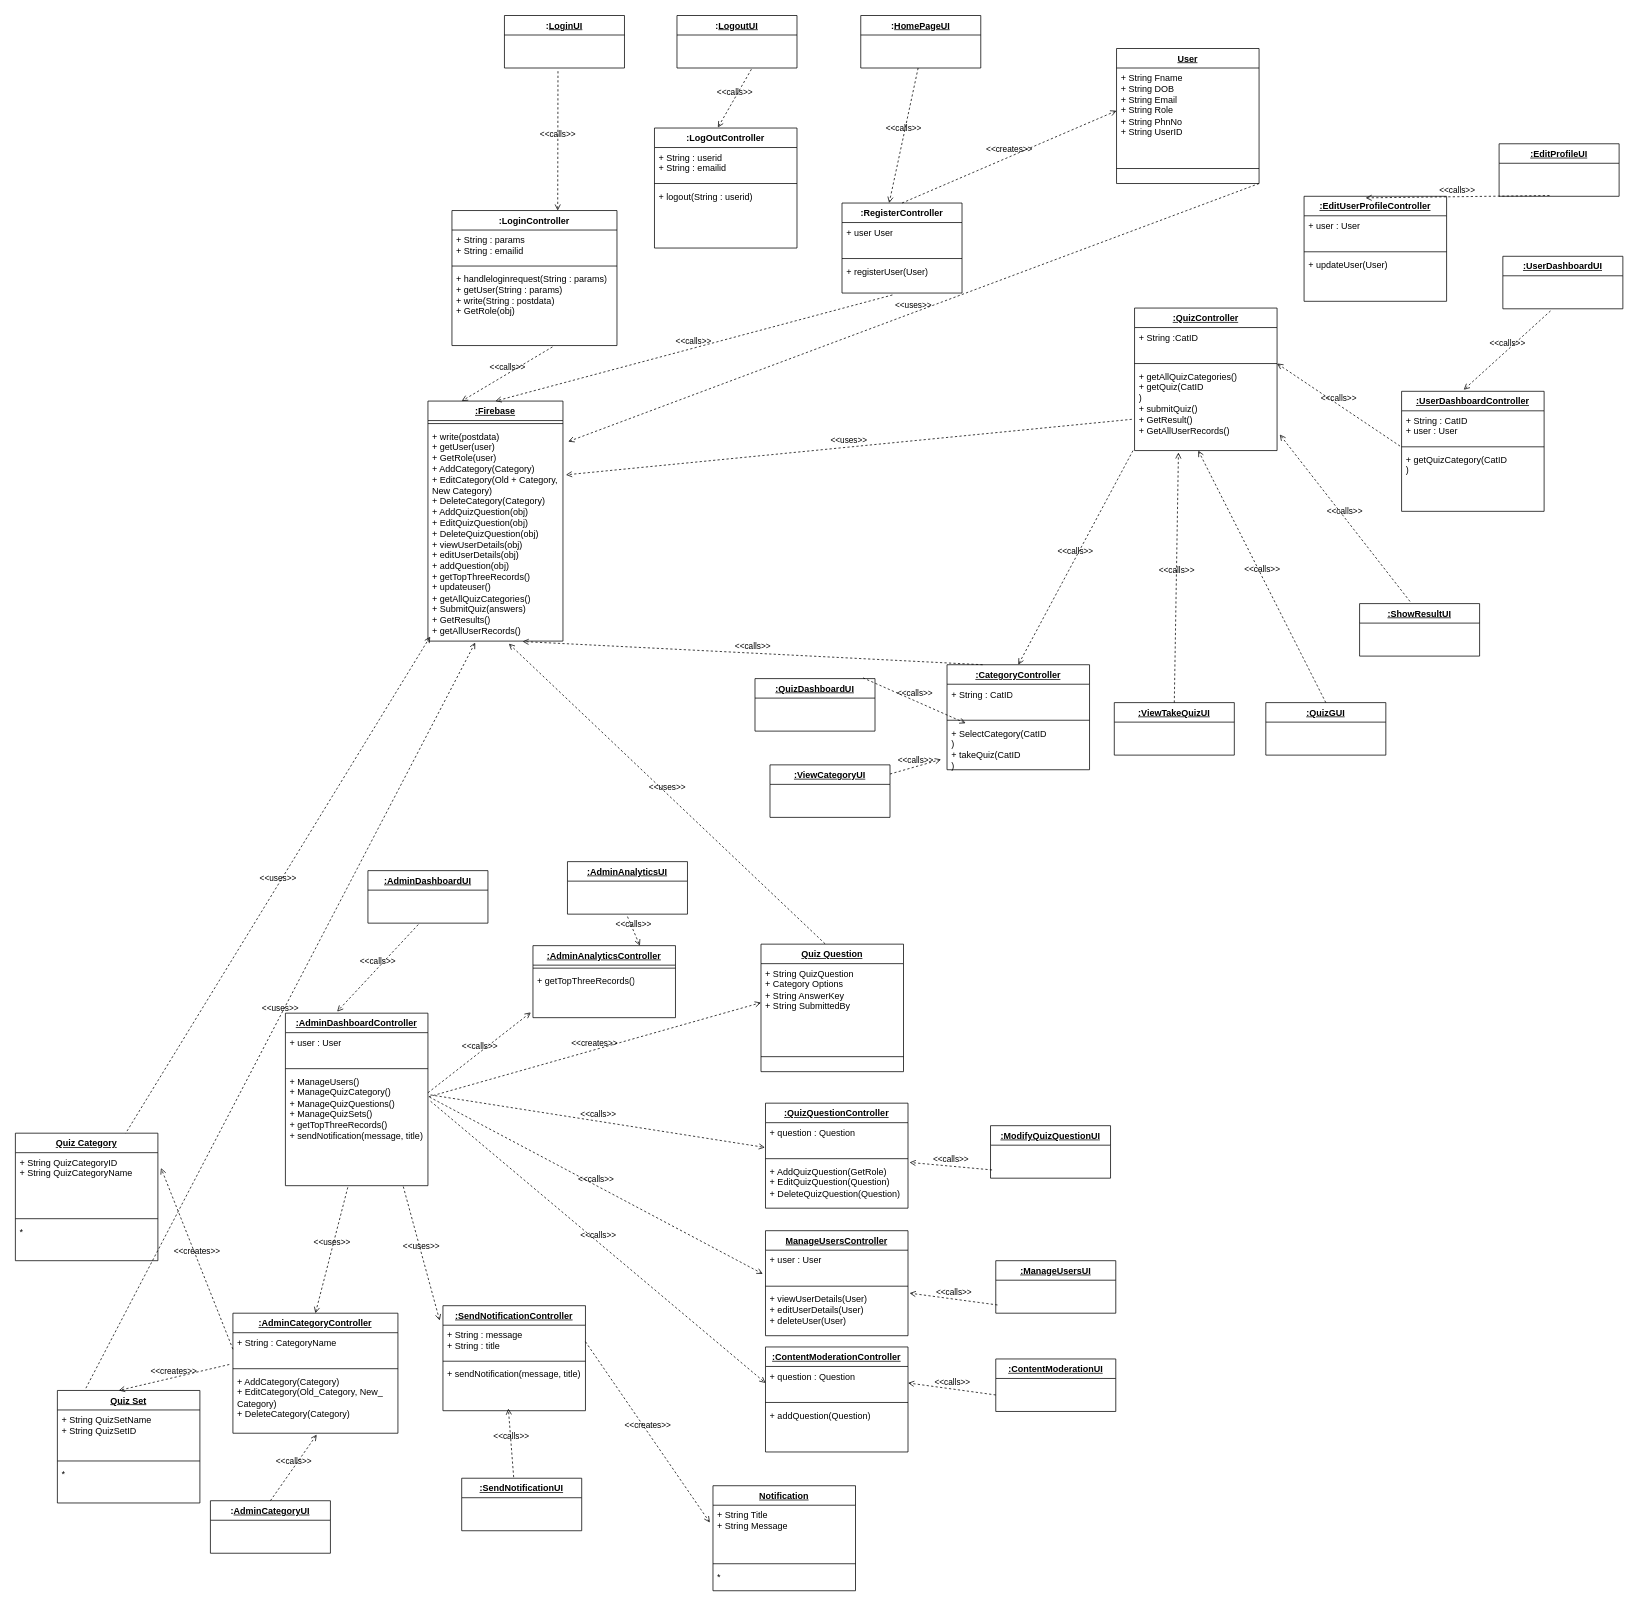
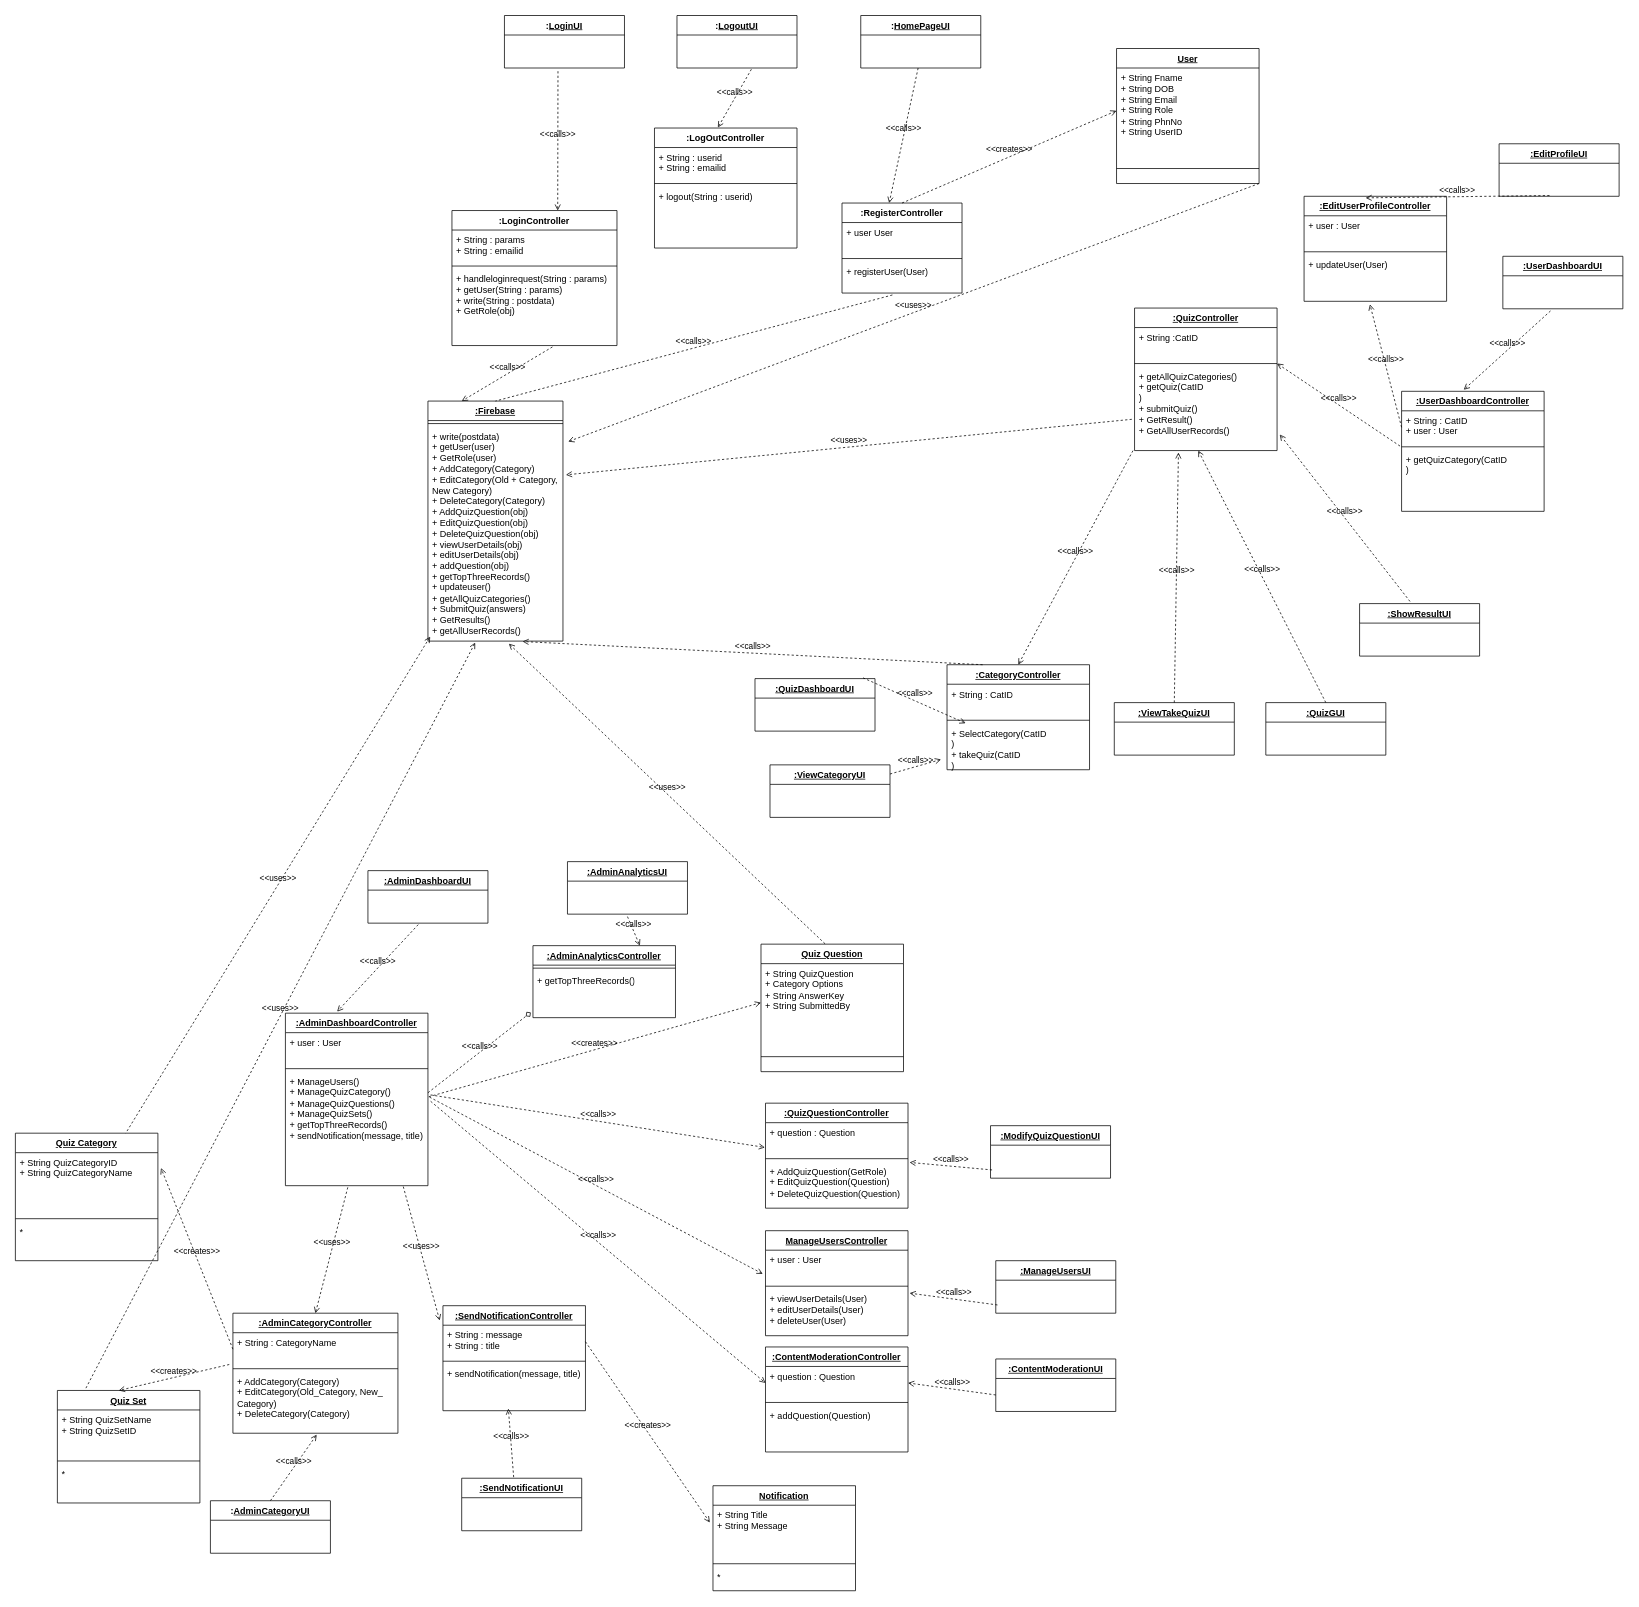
edge "+ String : CatID + user : User" -> "+ updateUser(User)": added, label "<<calls>>"
edge "+ registerUser(User)" -> ":Firebase": arrowhead open -> none
edge "+ ManageUsers() + ManageQuizCategory() + ManageQuizQuestions() + ManageQuizSets() + getTopThreeRecords() + sendNotification(message, title)" -> "+ getTopThreeRecords()": arrowhead open -> diamond
